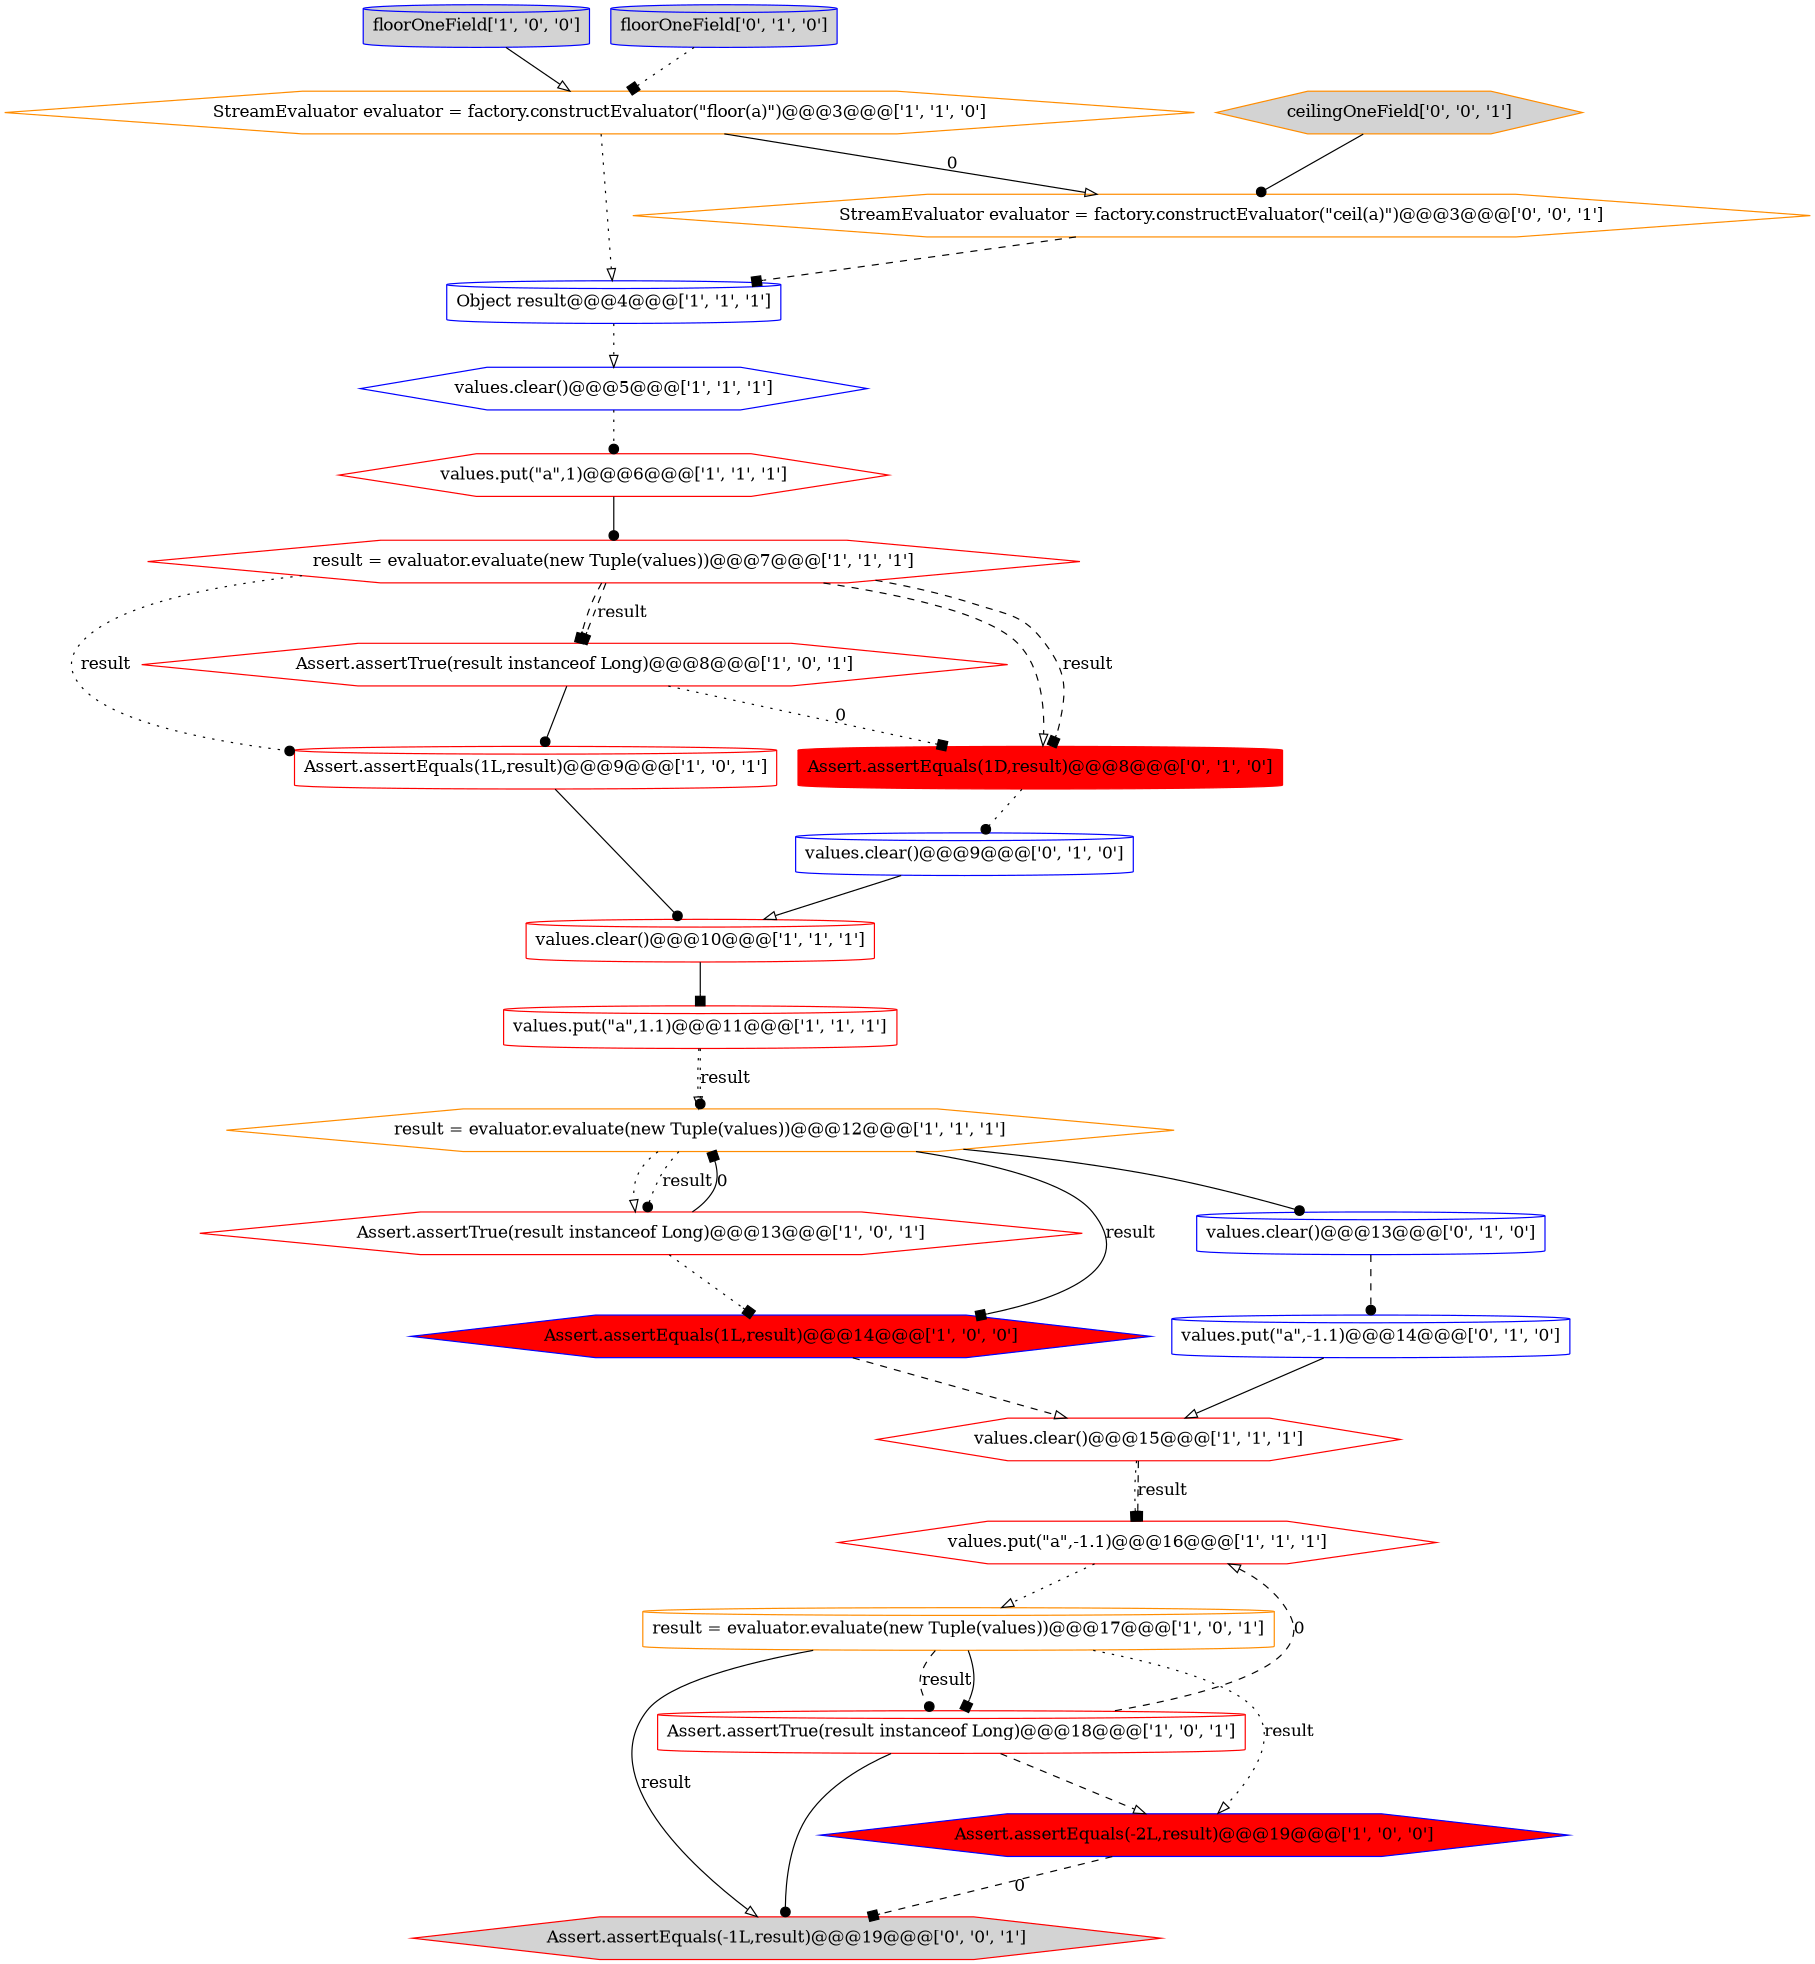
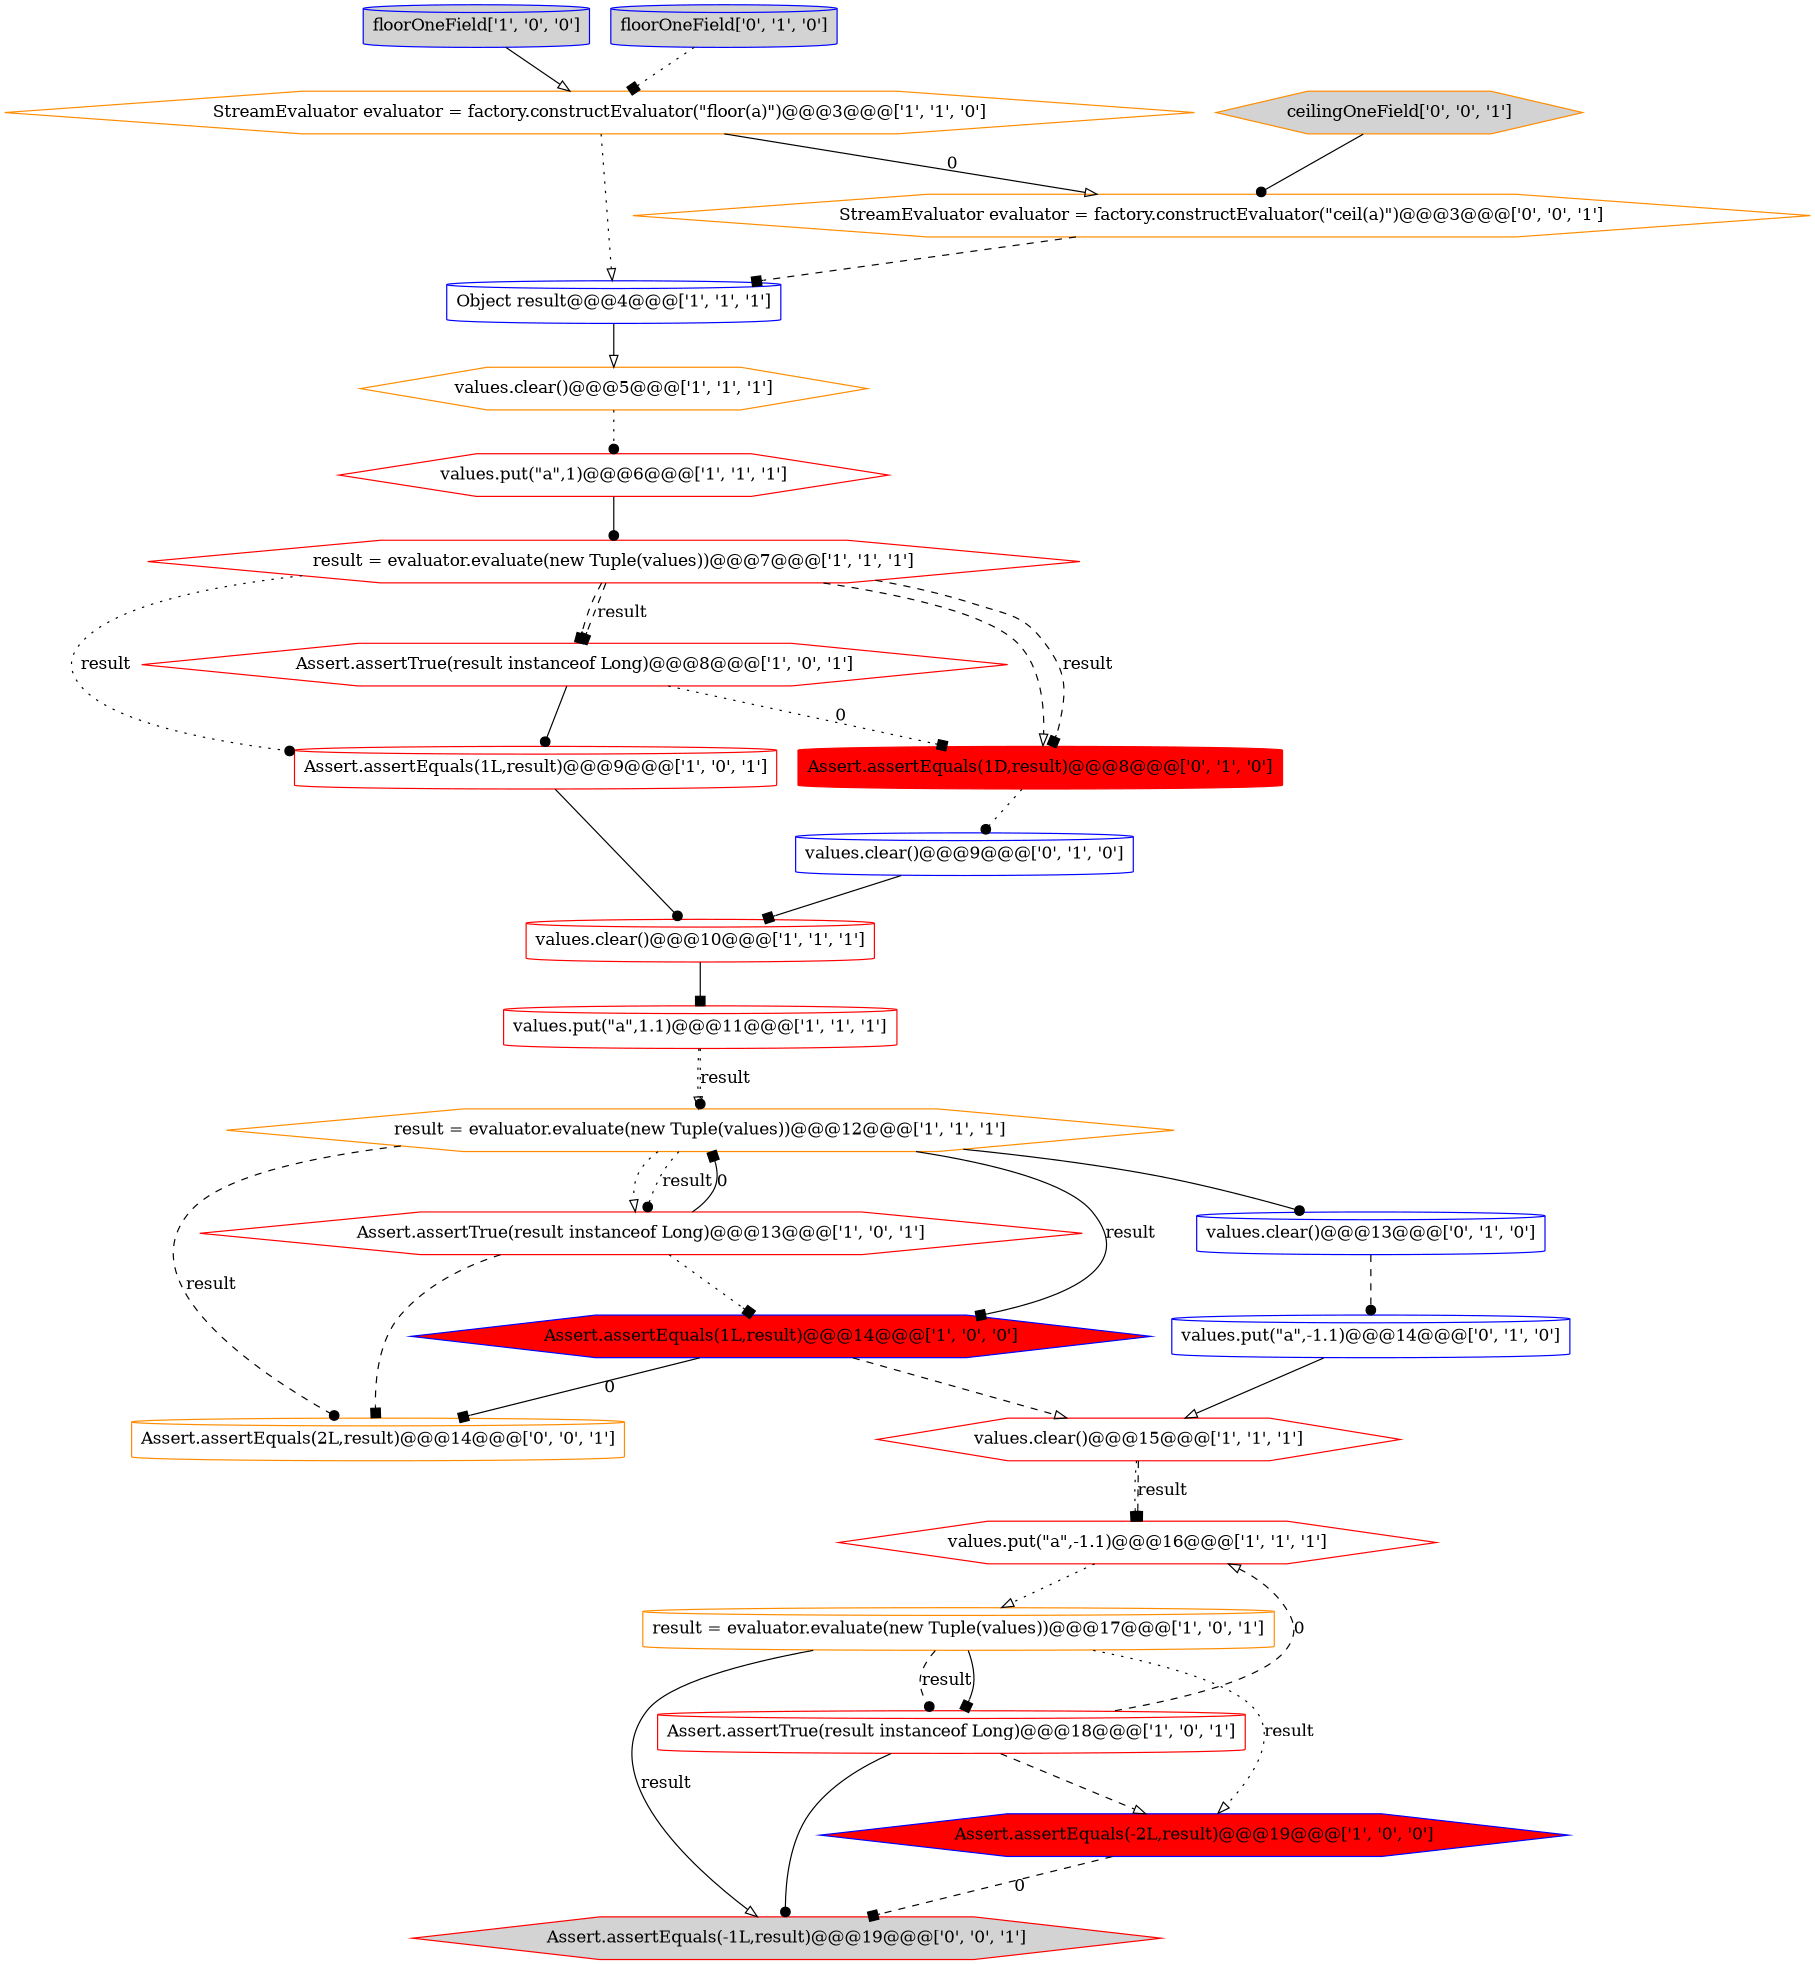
edge "Object result@@@4@@@['1', '1', '1']" -> "values.clear()@@@5@@@['1', '1', '1']": style dotted -> solid
node "values.clear()@@@5@@@['1', '1', '1']": color blue -> darkorange
edge "values.clear()@@@9@@@['0', '1', '0']" -> "values.clear()@@@10@@@['1', '1', '1']": arrowhead onormal -> box
node "Assert.assertEquals(2L,result)@@@14@@@['0', '0', '1']": added
